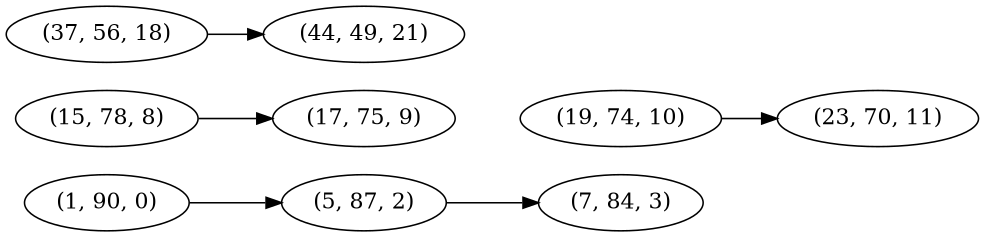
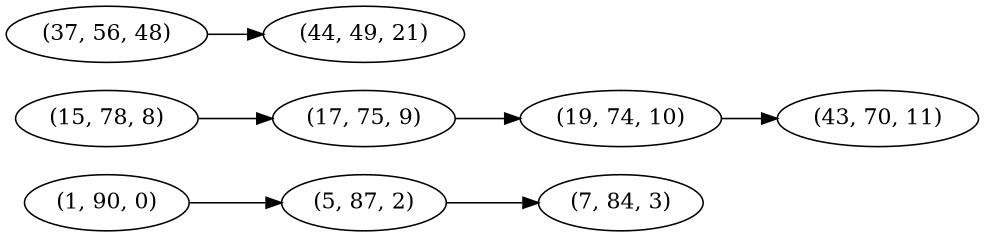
node "(37, 56, 18)": label "(37, 56, 18)" -> "(37, 56, 48)"
edge "(17, 75, 9)" -> "(19, 74, 10)": added
node "(23, 70, 11)": label "(23, 70, 11)" -> "(43, 70, 11)"
